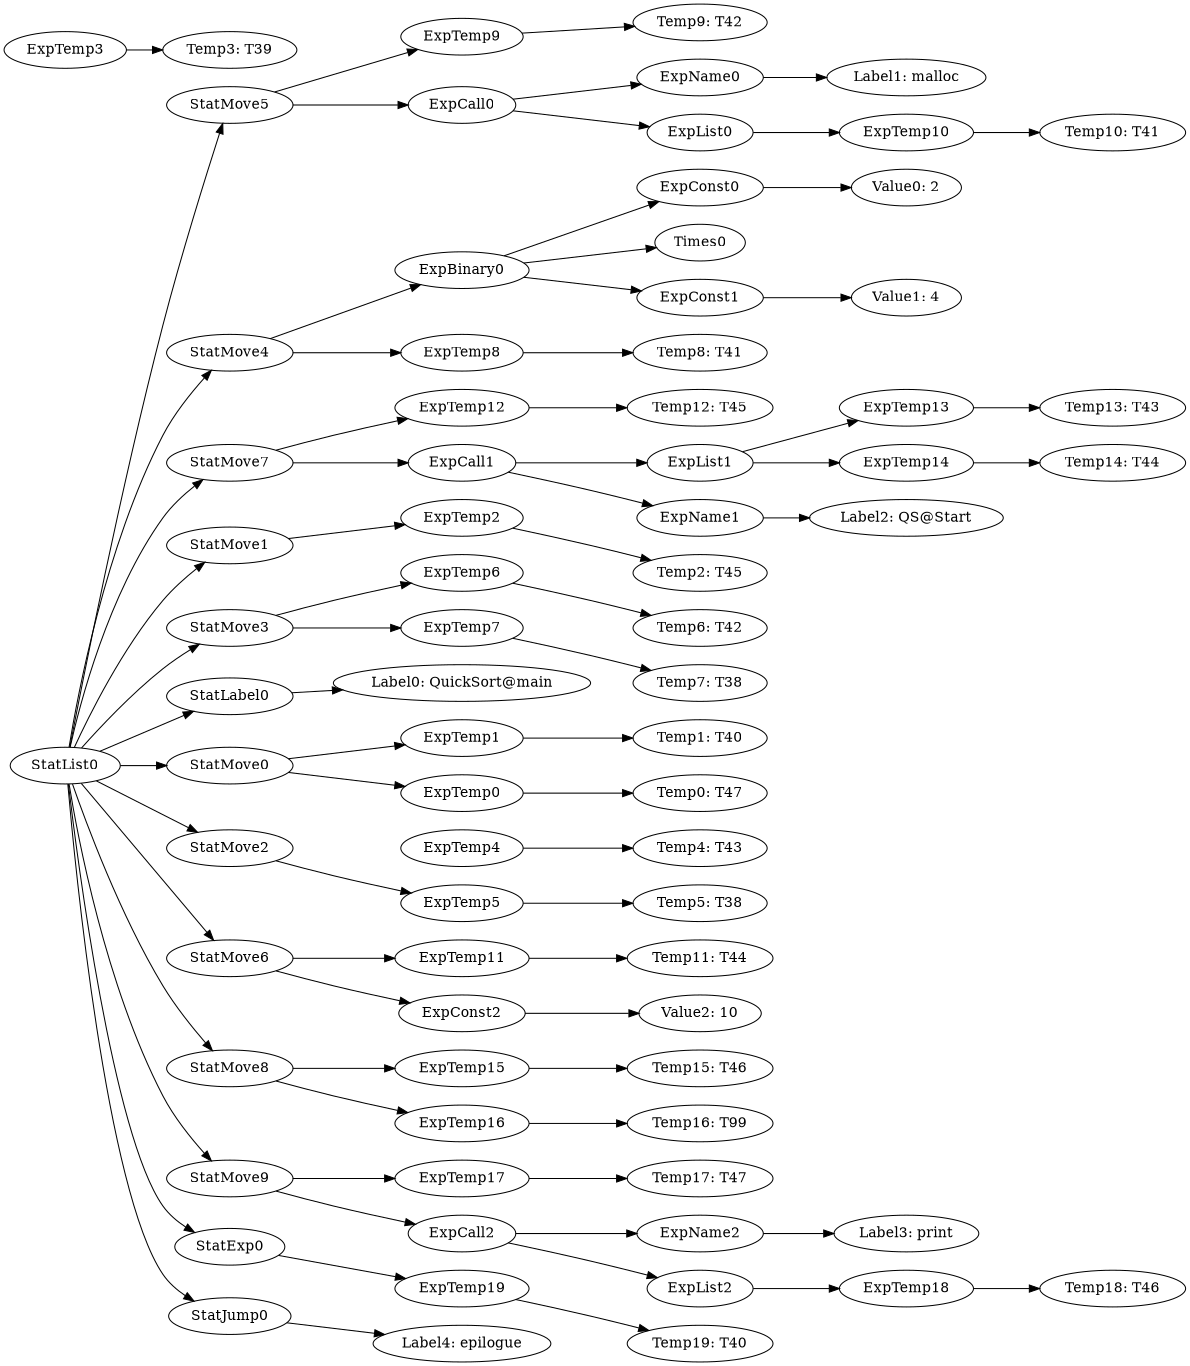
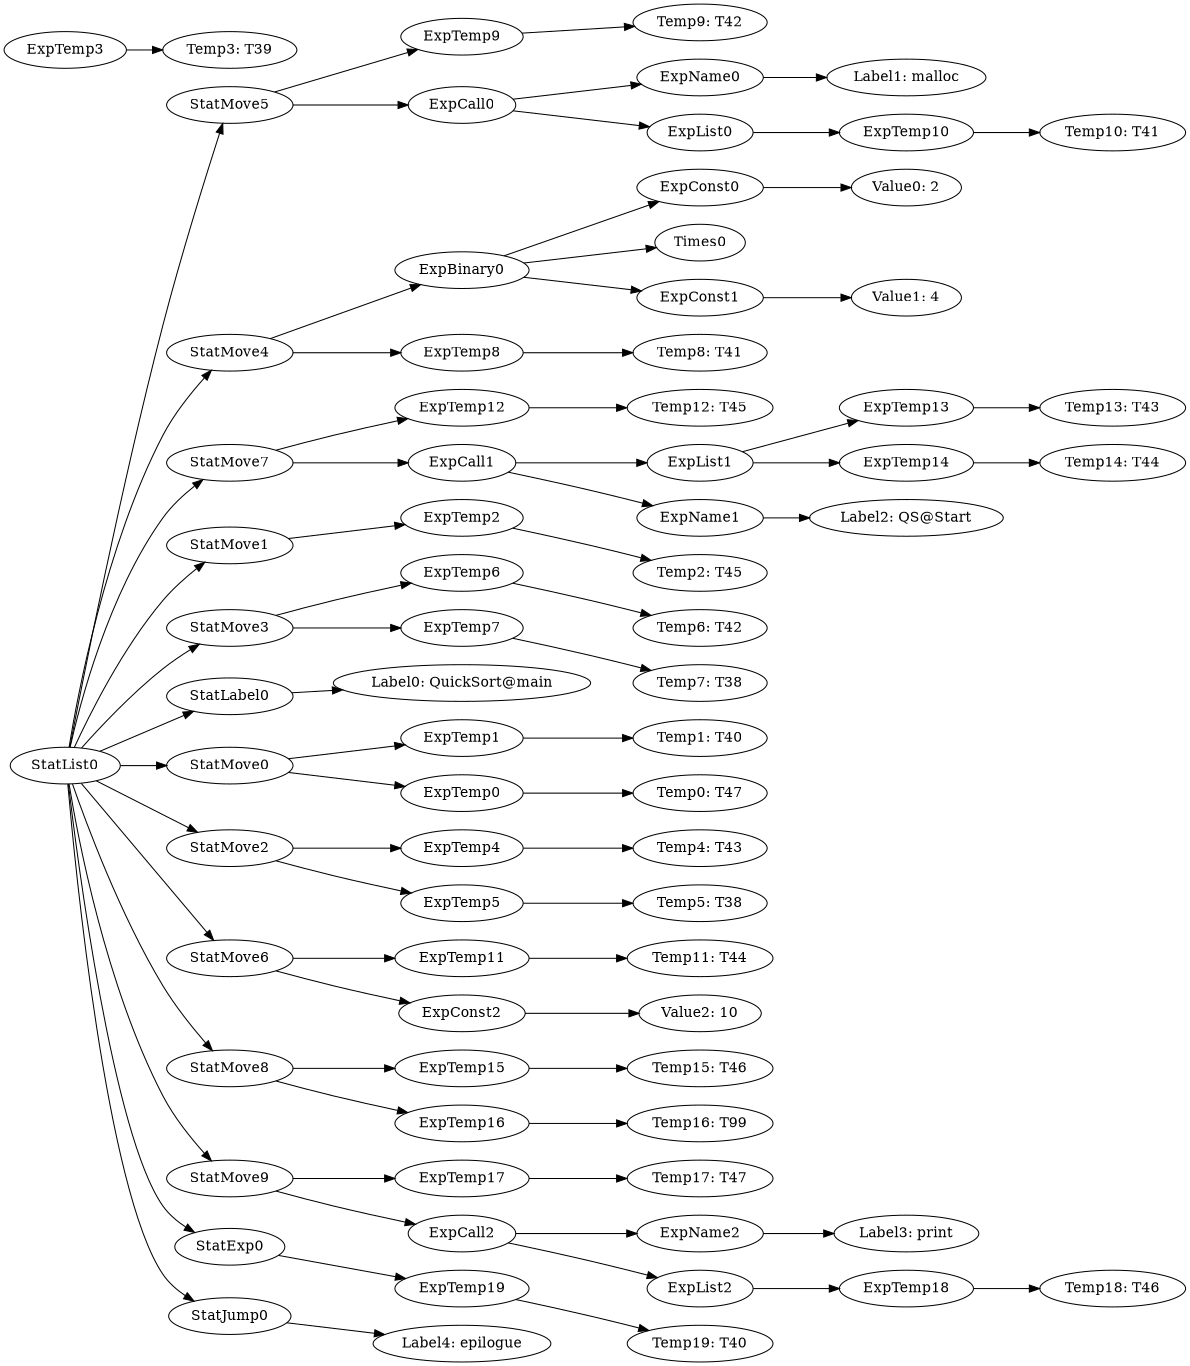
edge "StatMove2" -> "ExpTemp4": added
